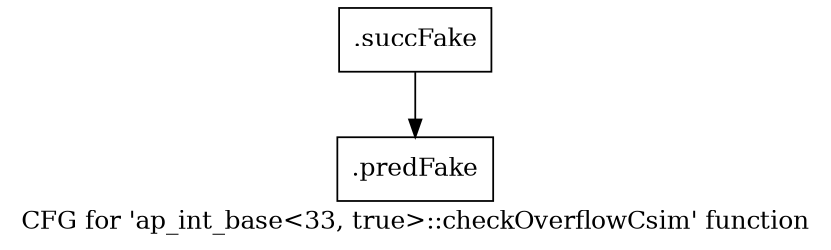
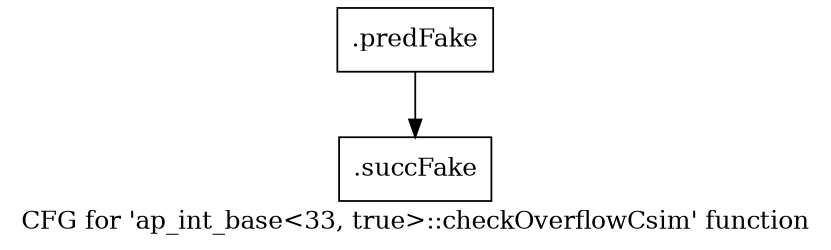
edge ".succFake" -> ".predFake": reversed
